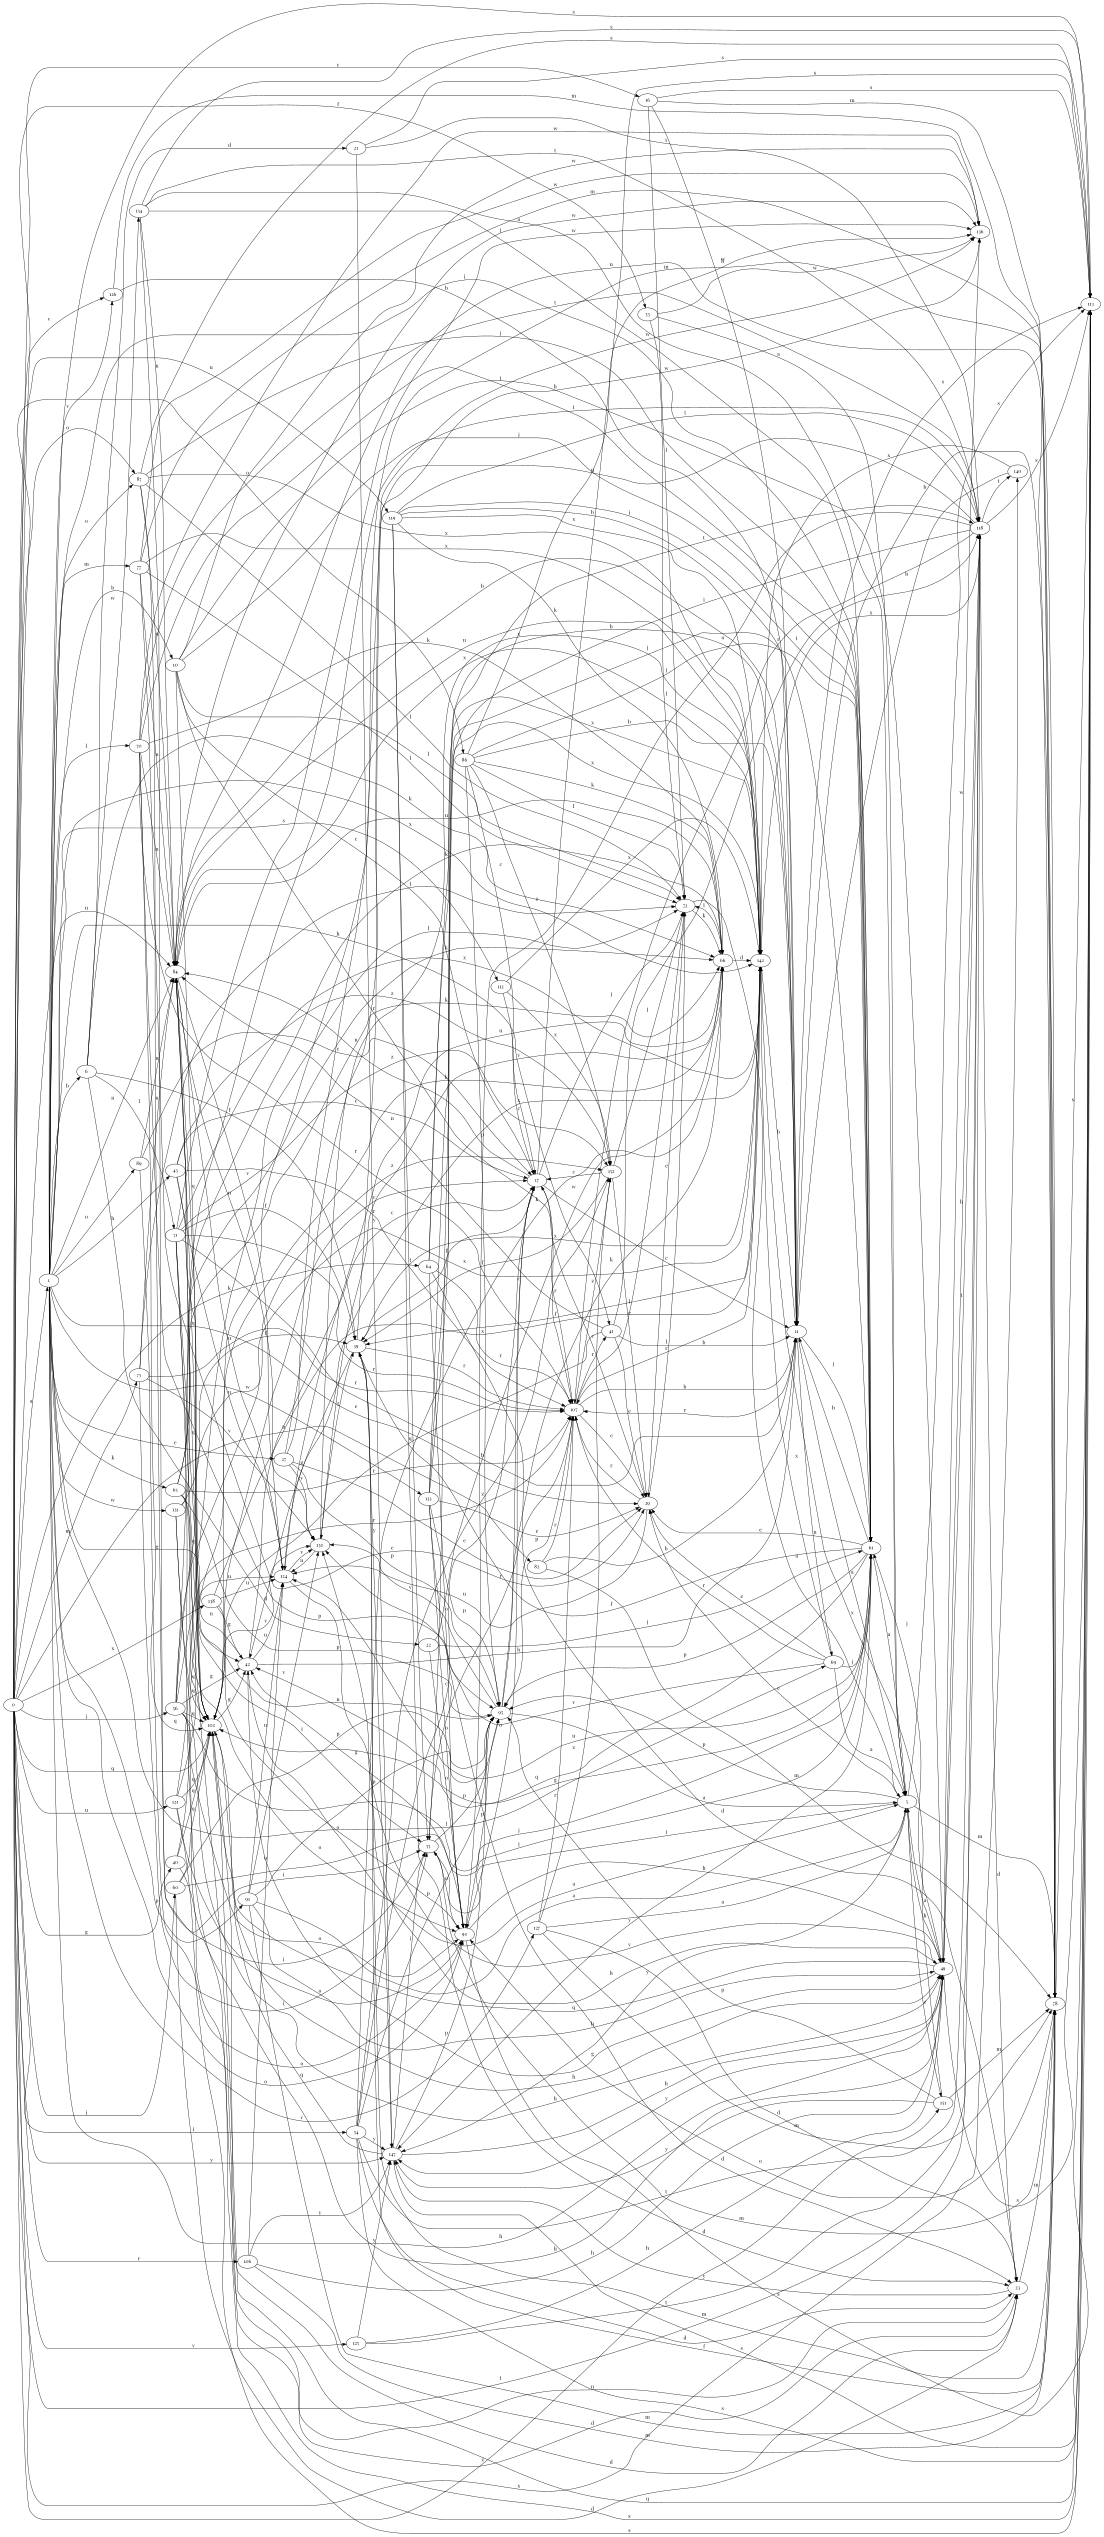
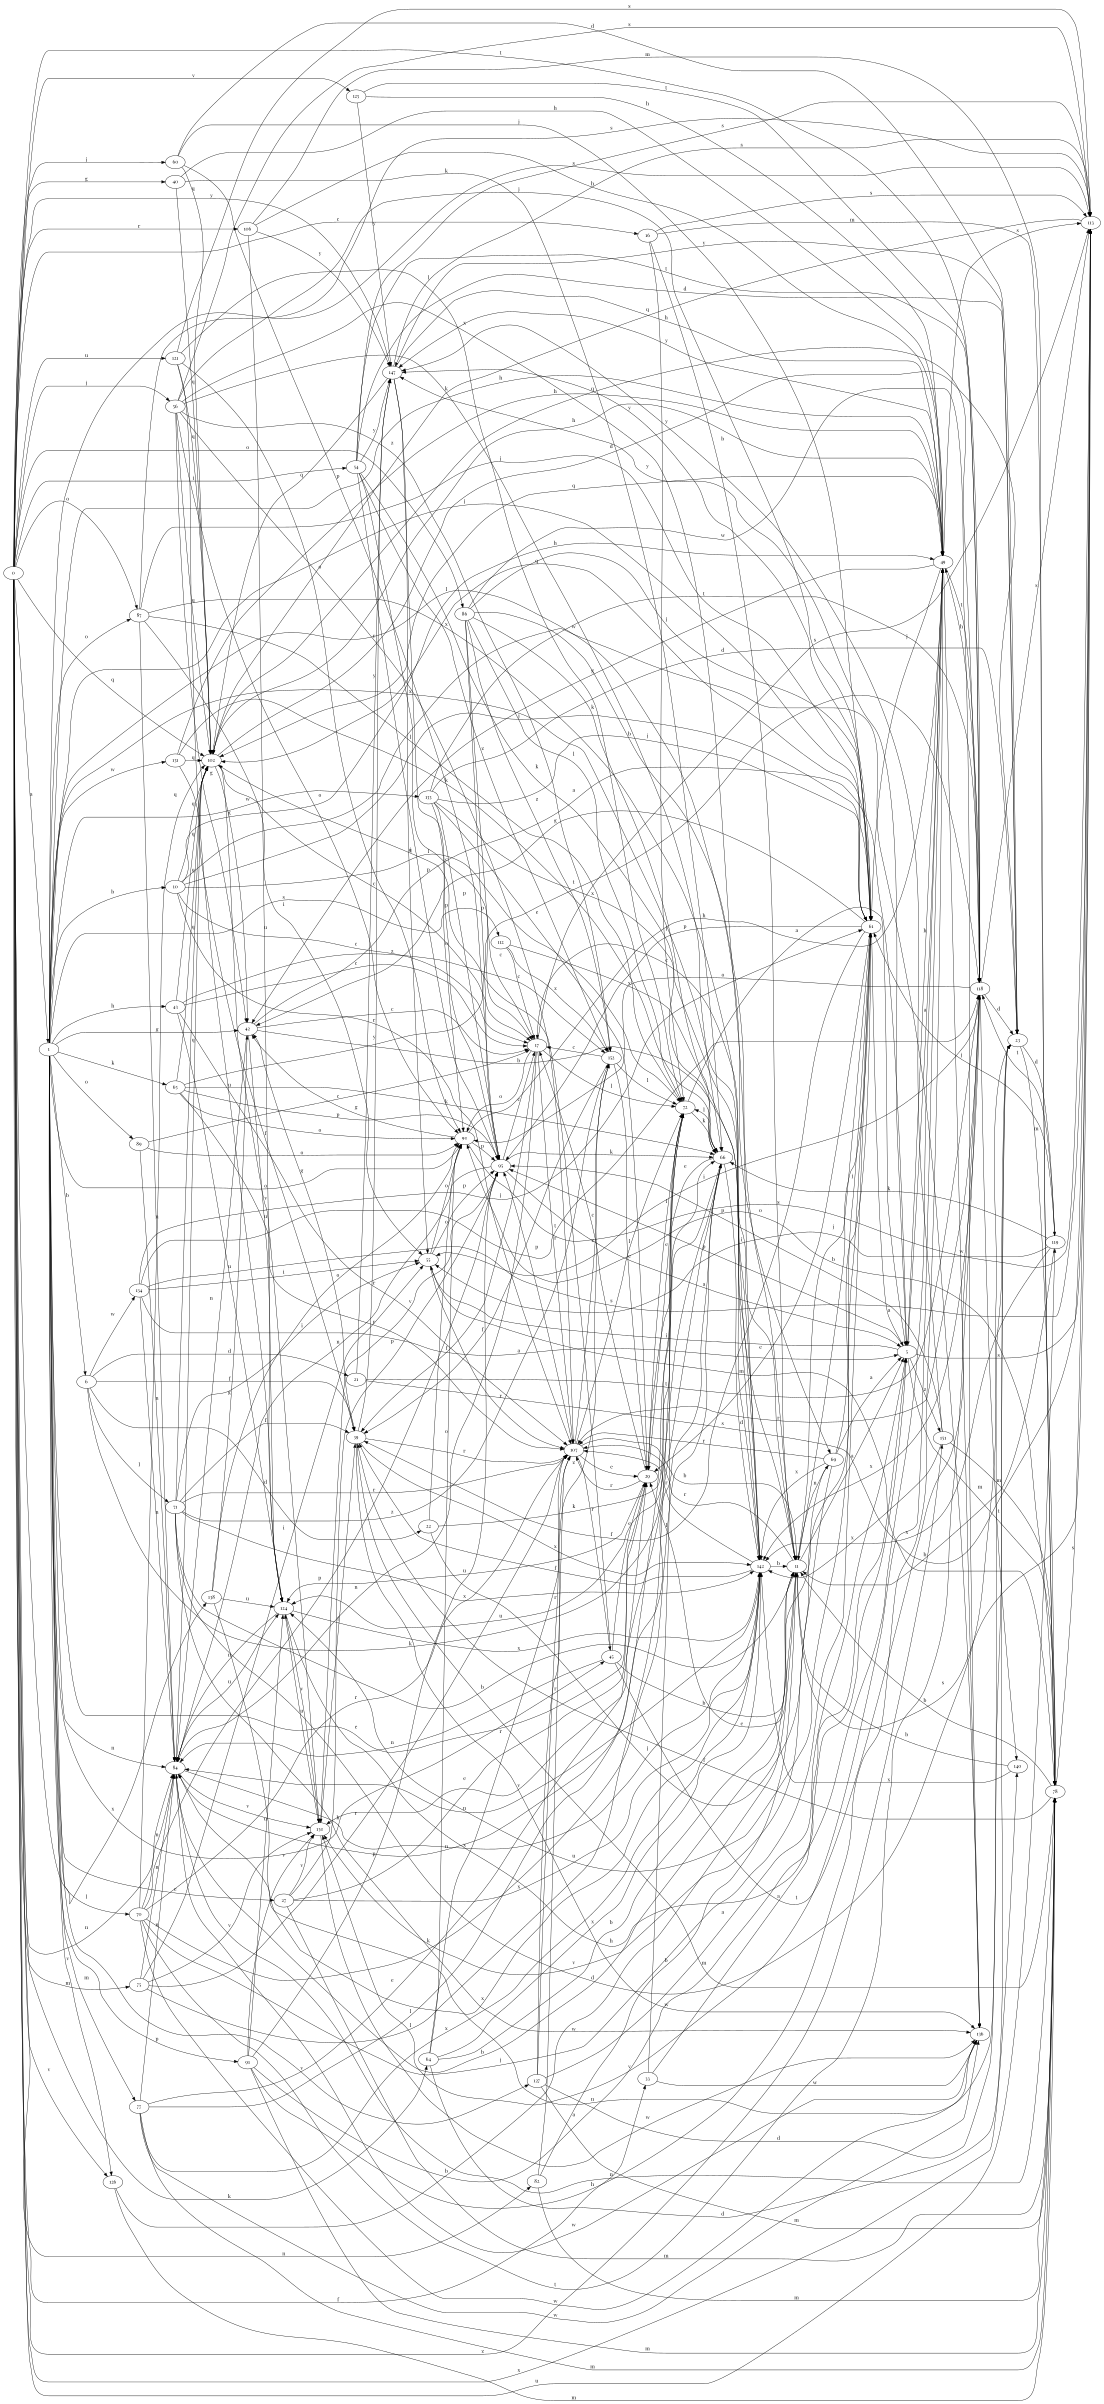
edge "22" -> "66": label "w" -> "k"
edge "17" -> "11": reversed
node "41": label "41" -> "45"
edge "119" -> "23": reversed
edge "5" -> "29": now "66" -> "29"
